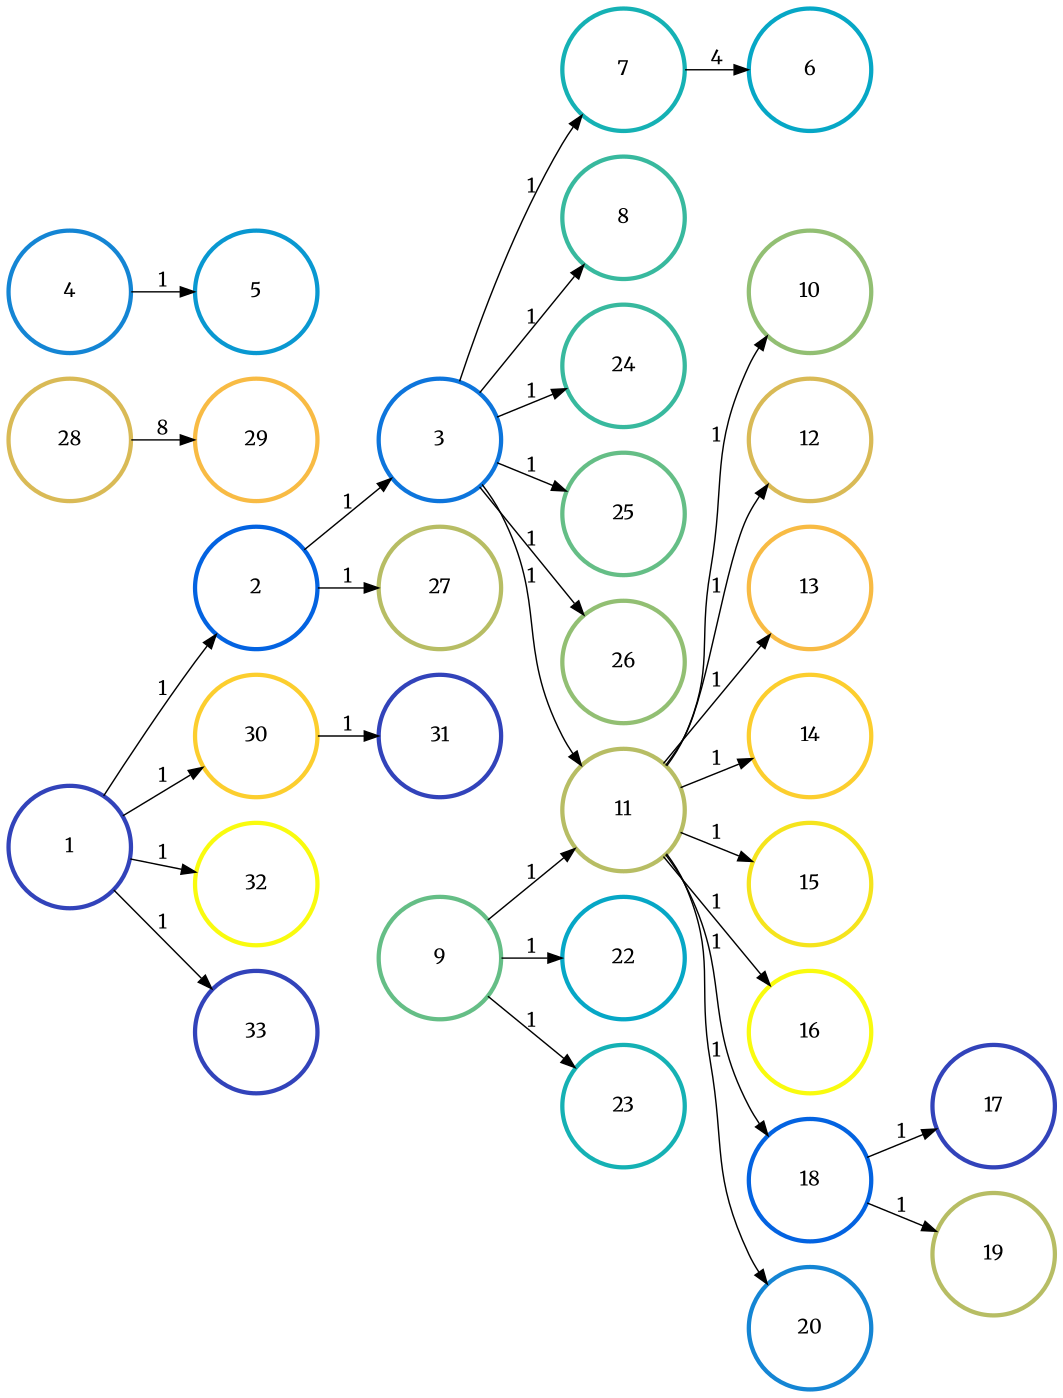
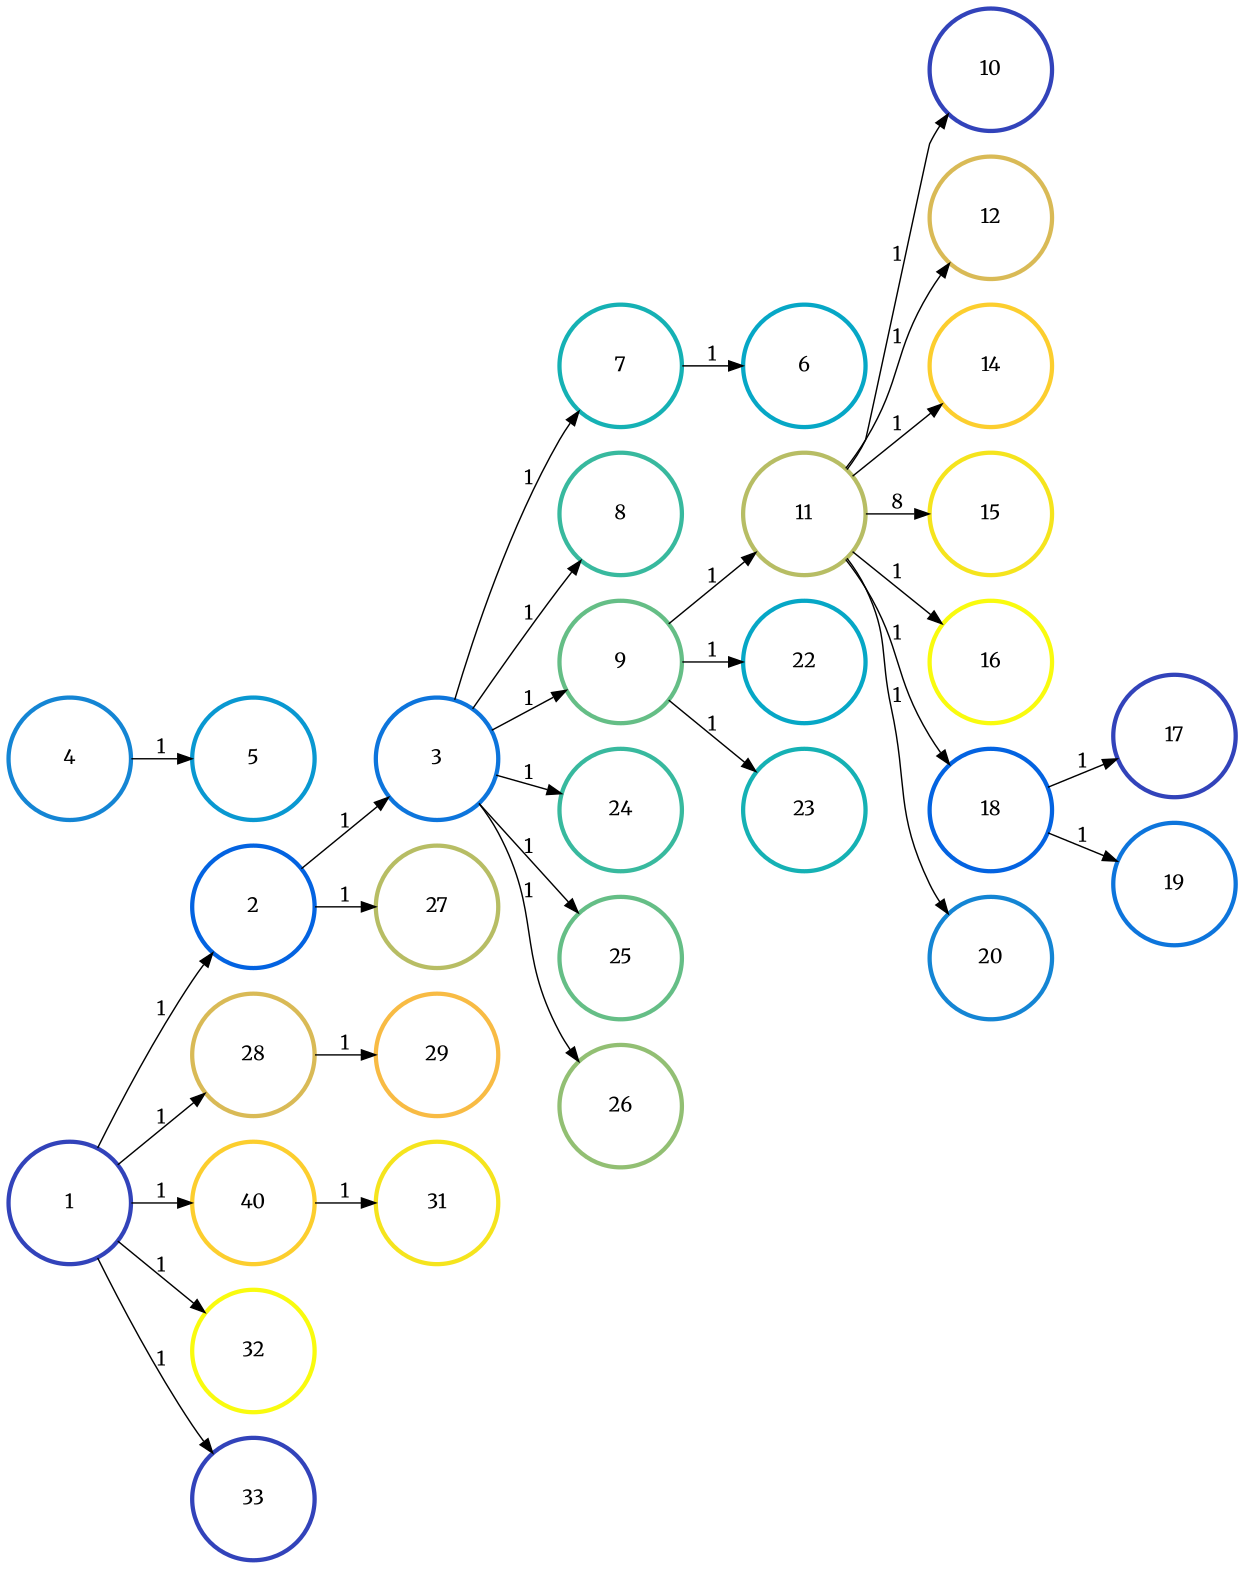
edge "7" -> "6": label "4" -> "1"
node "10": color #92bf73 -> #3243ba
edge "28" -> "29": label "8" -> "1"
node "13": removed
edge "3" -> "11": now "3" -> "9"
node "30": label "30" -> "40"
node "31": color #3243ba -> #f5e41d
edge "11" -> "15": label "1" -> "8"
edge "1" -> "28": added, label "1"
node "19": color #b7bd64 -> #0d75dc
